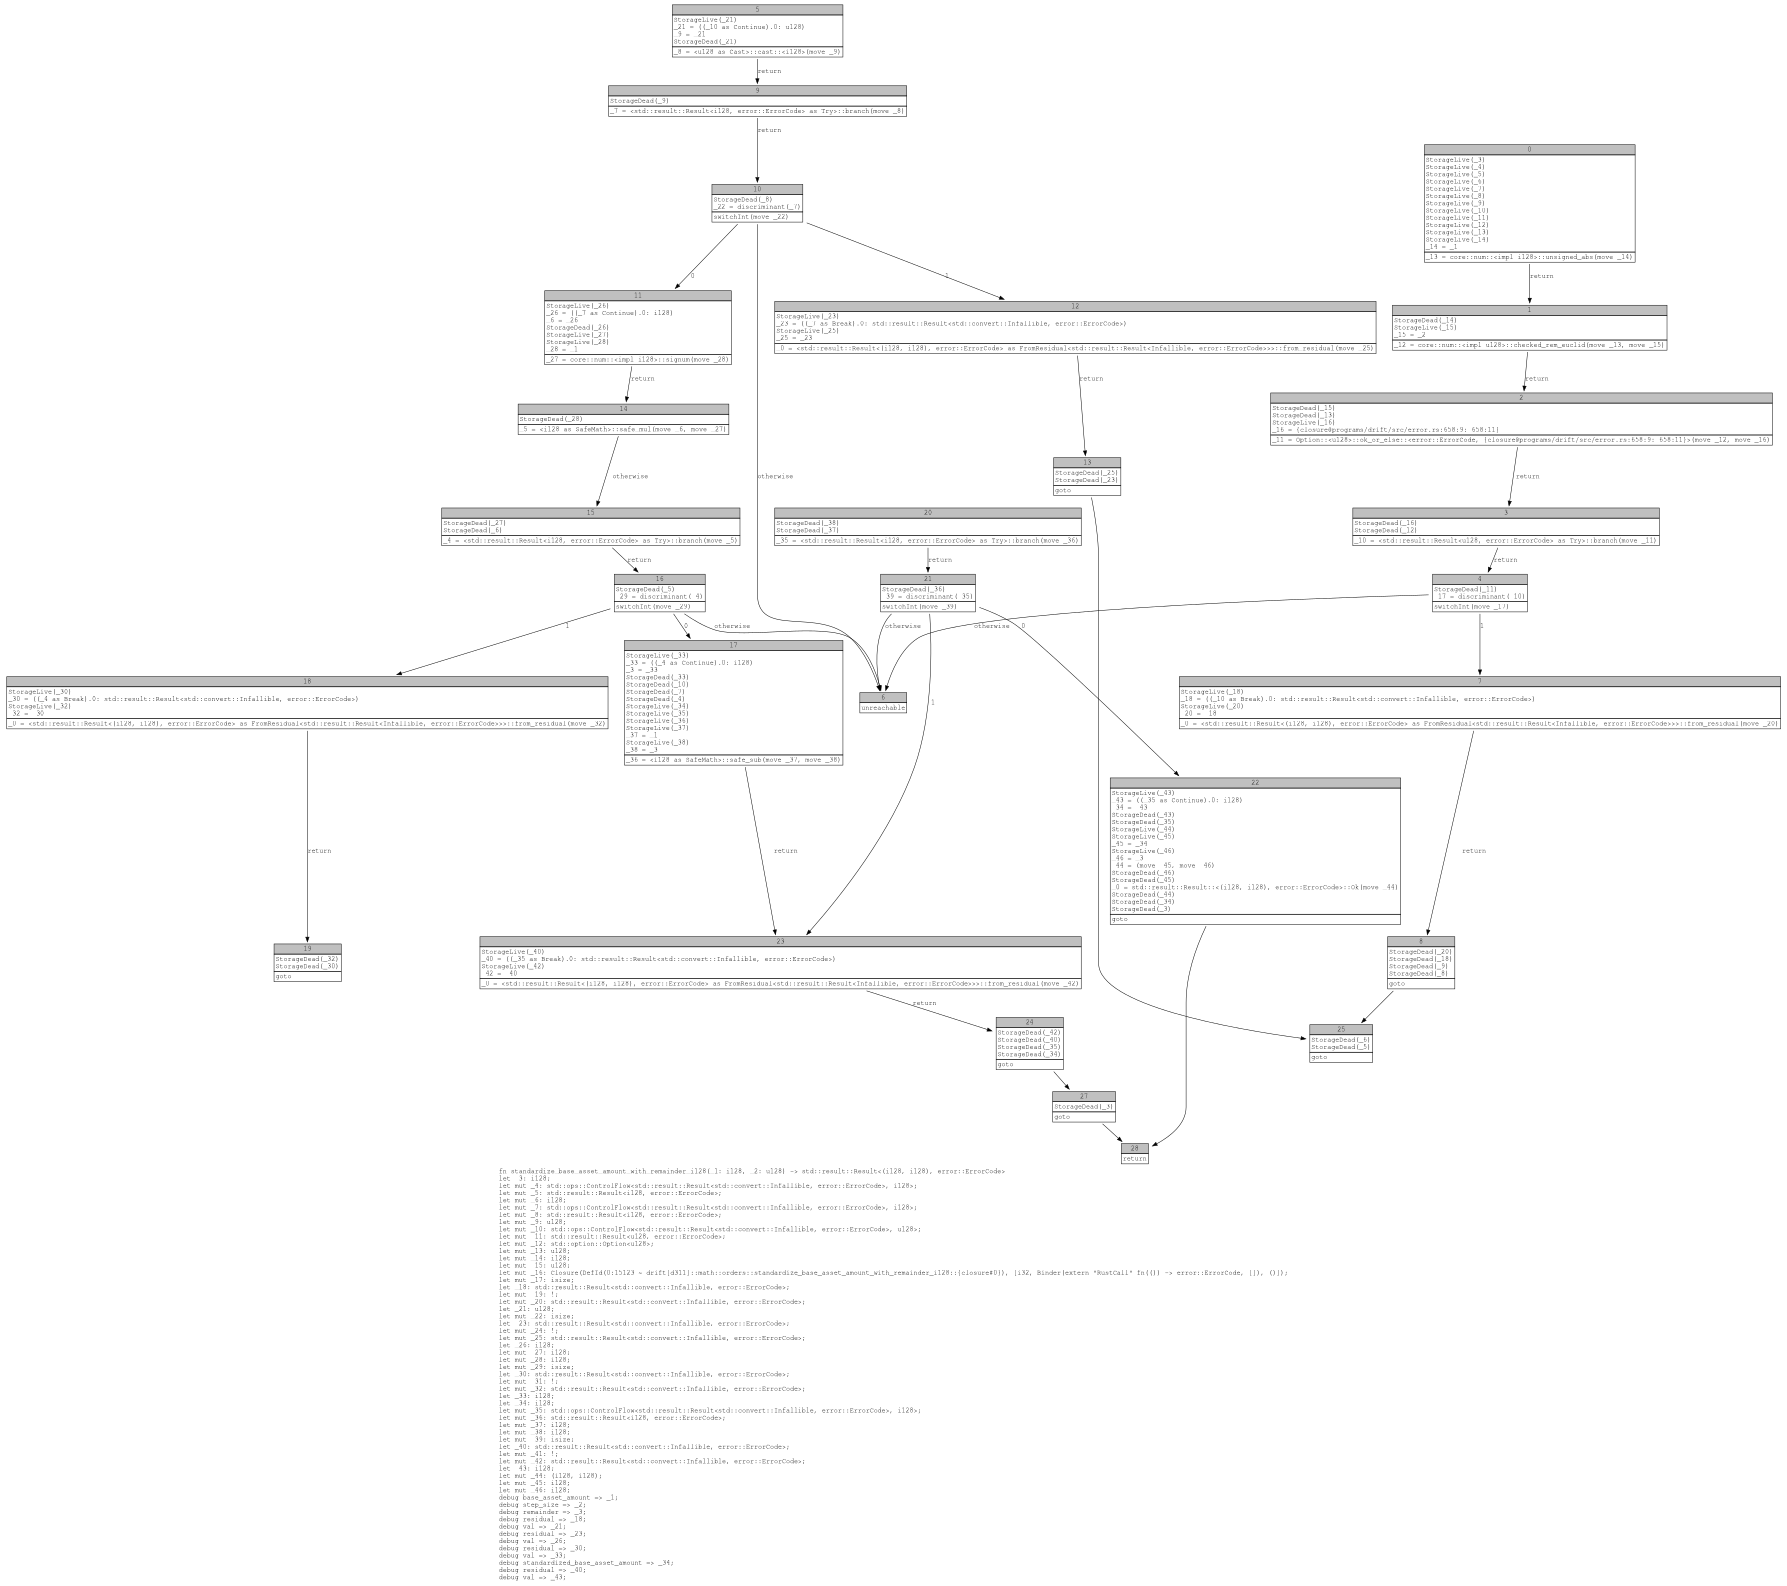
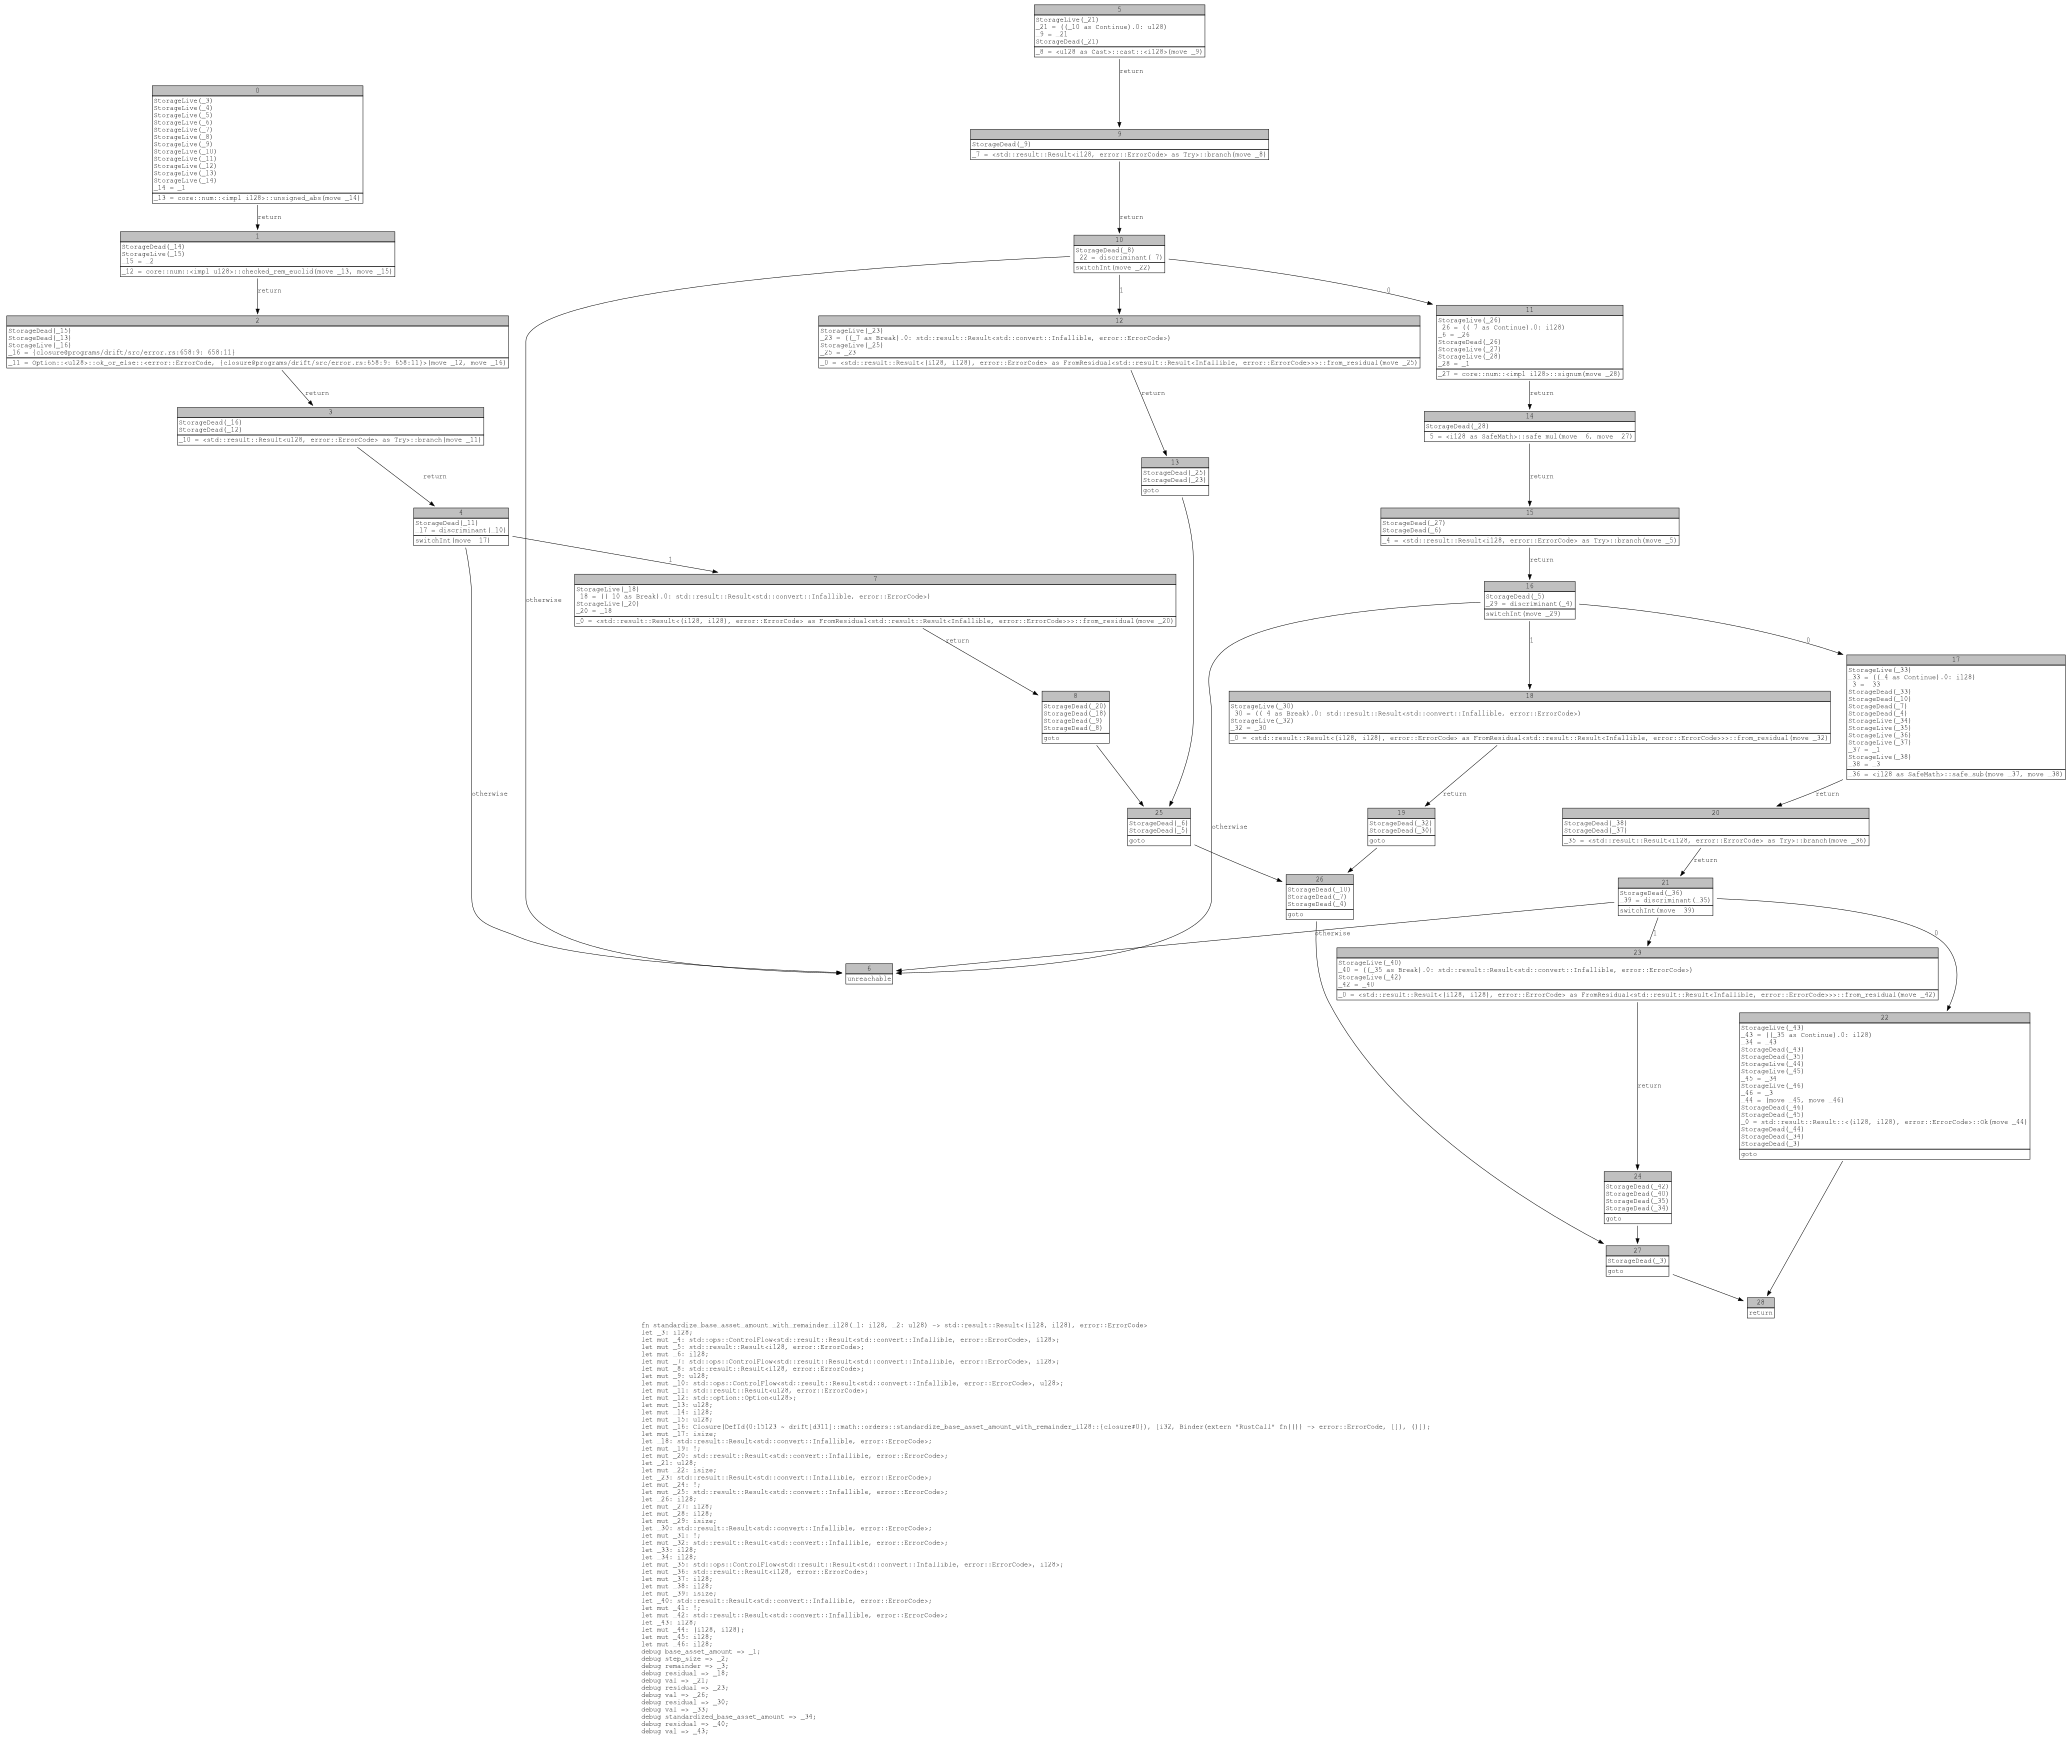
edge "14" -> "15": label "otherwise" -> "return"
edge "17" -> "23": now "17" -> "20"
node "26": added
